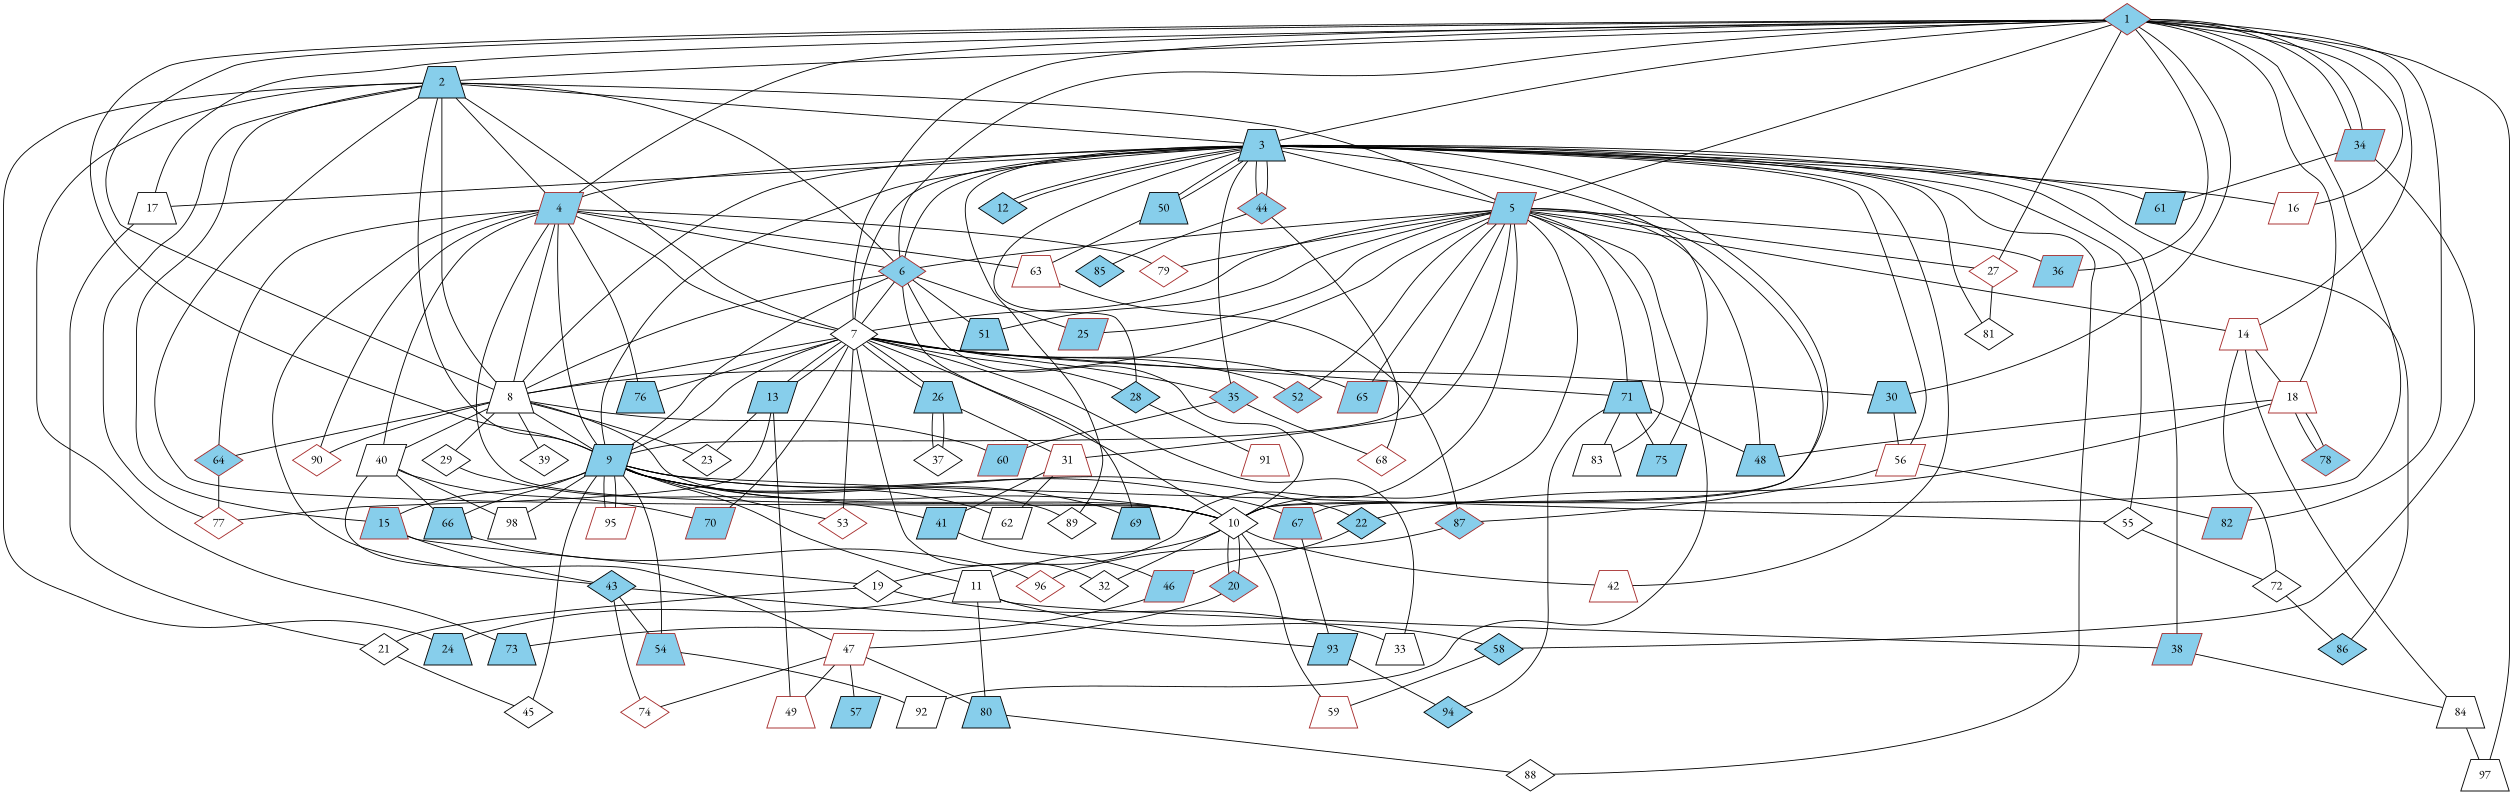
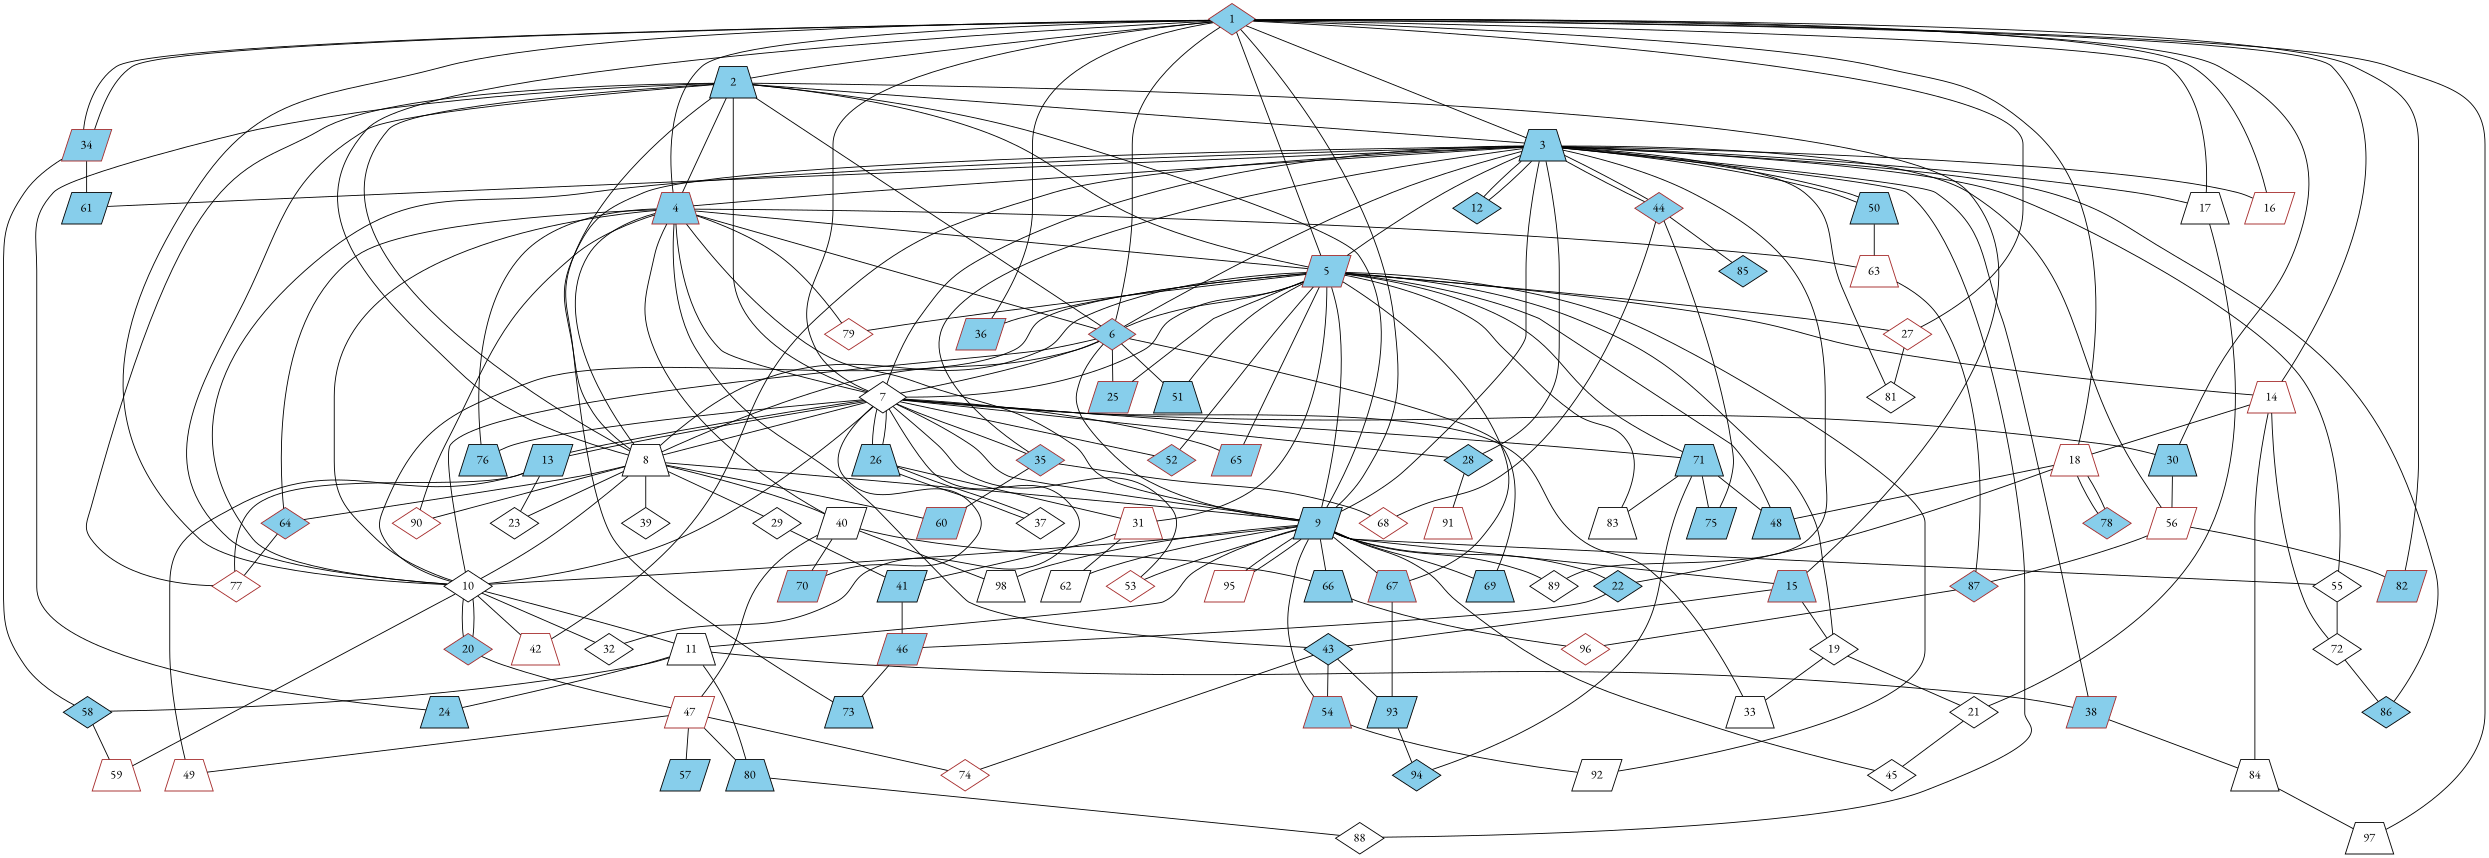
edge "3" -- "75": now "44" -- "75"
node "4": shape parallelogram -> trapezium
edge "4" -- "5": added
